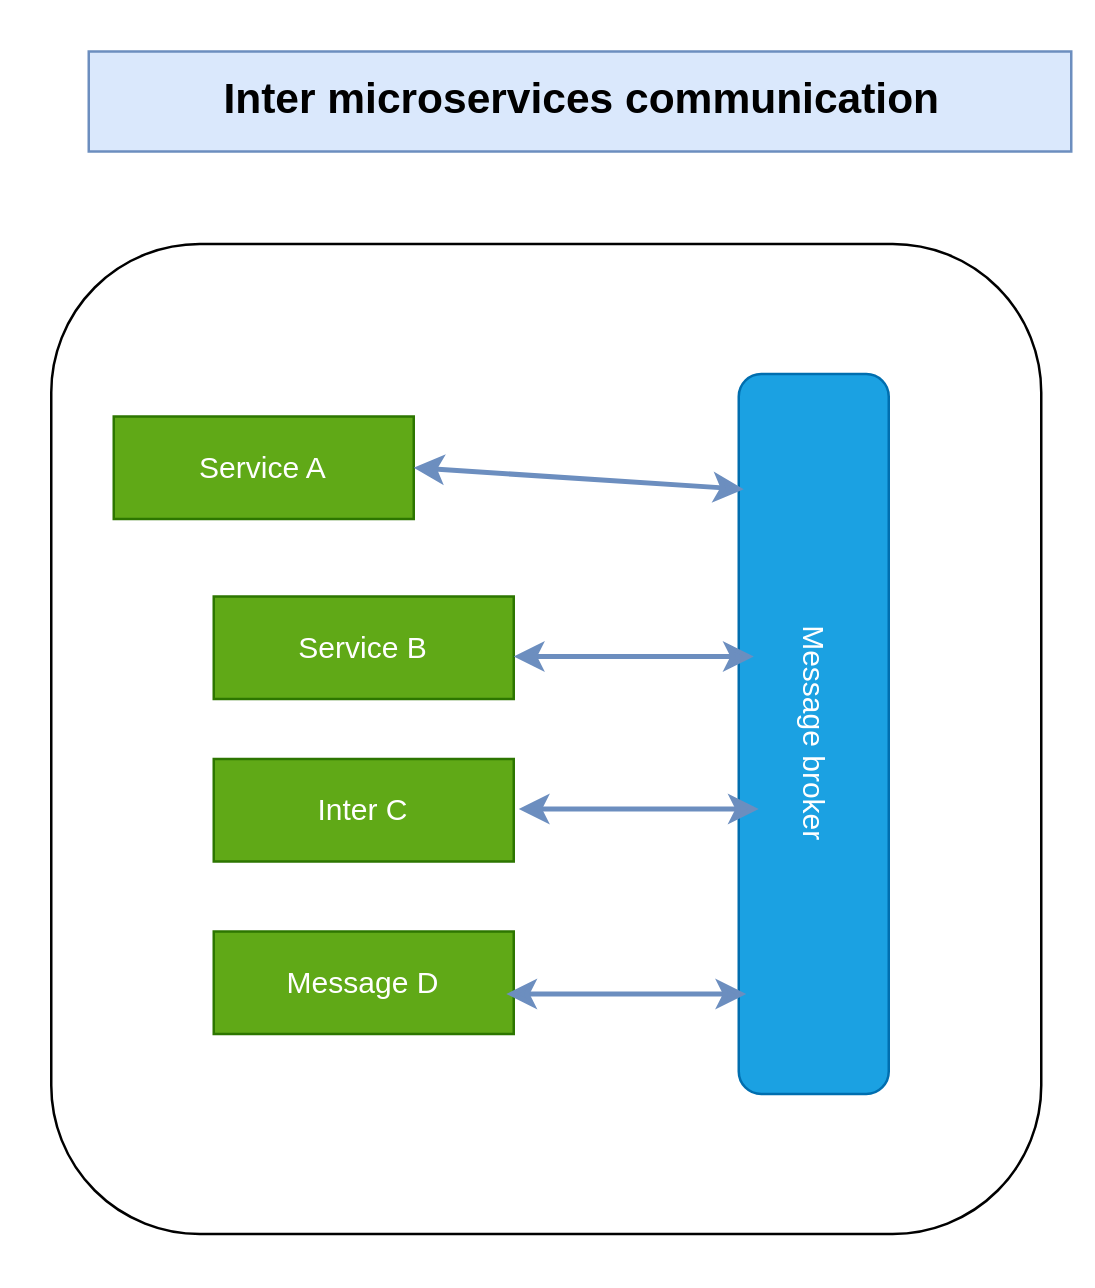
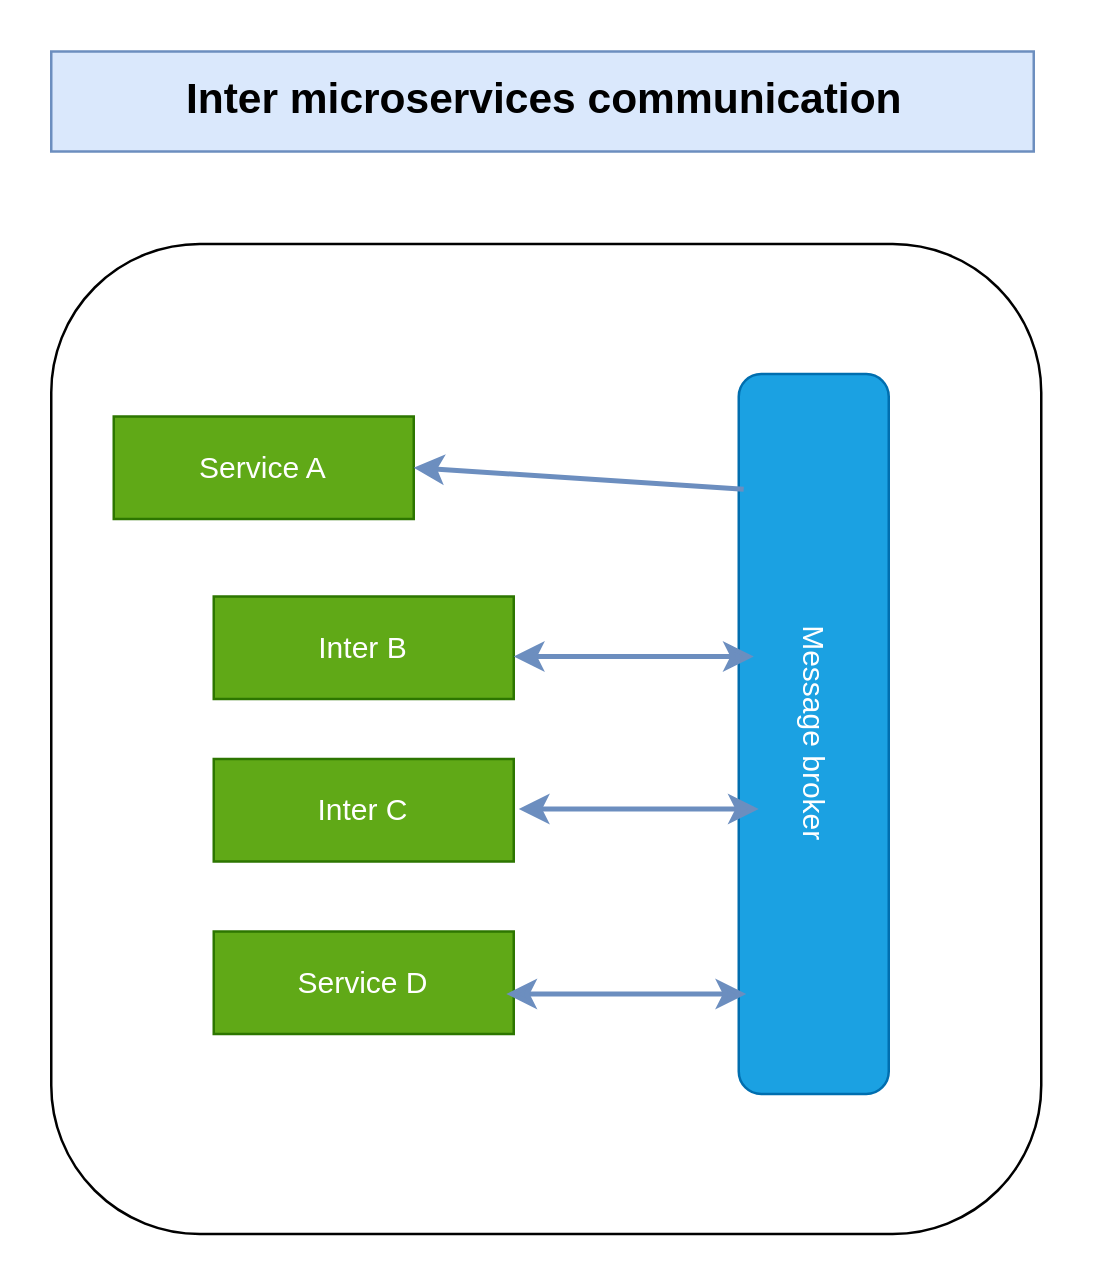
node "Inter microservices communication": moved (580, 101) -> (543, 101)
edge "Service A" -- "Message broker": arrowhead classic -> none
node "Service B": label "Service B" -> "Inter B"
node "Message D": label "Message D" -> "Service D"
